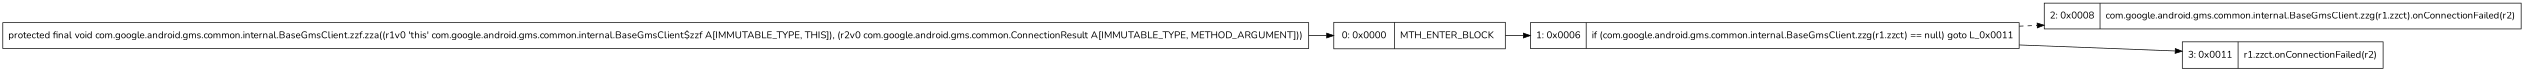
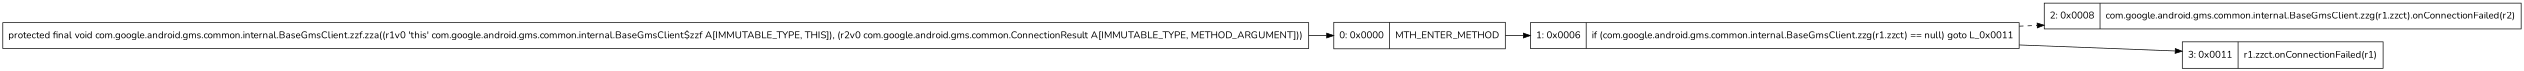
node "0: 0x0000": text "MTH_ENTER_BLOCK" -> "MTH_ENTER_METHOD"
node "3: 0x0011": text "r1.zzct.onConnectionFailed(r2)" -> "r1.zzct.onConnectionFailed(r1)"
